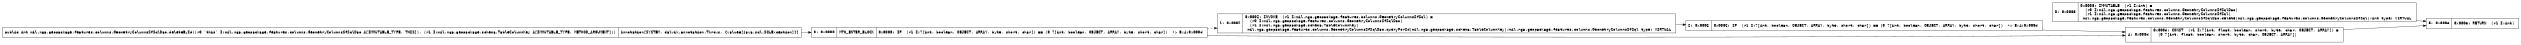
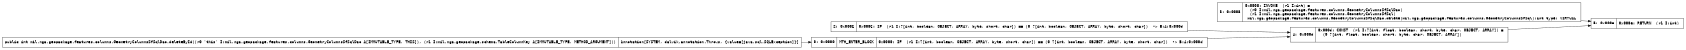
node "3: 0x0008": text "0x0008: IMMUTABLE  (r1 I:int) =" -> "0x0008: INVOKE  (r1 I:int) ="
node "1: 0x0002": removed
